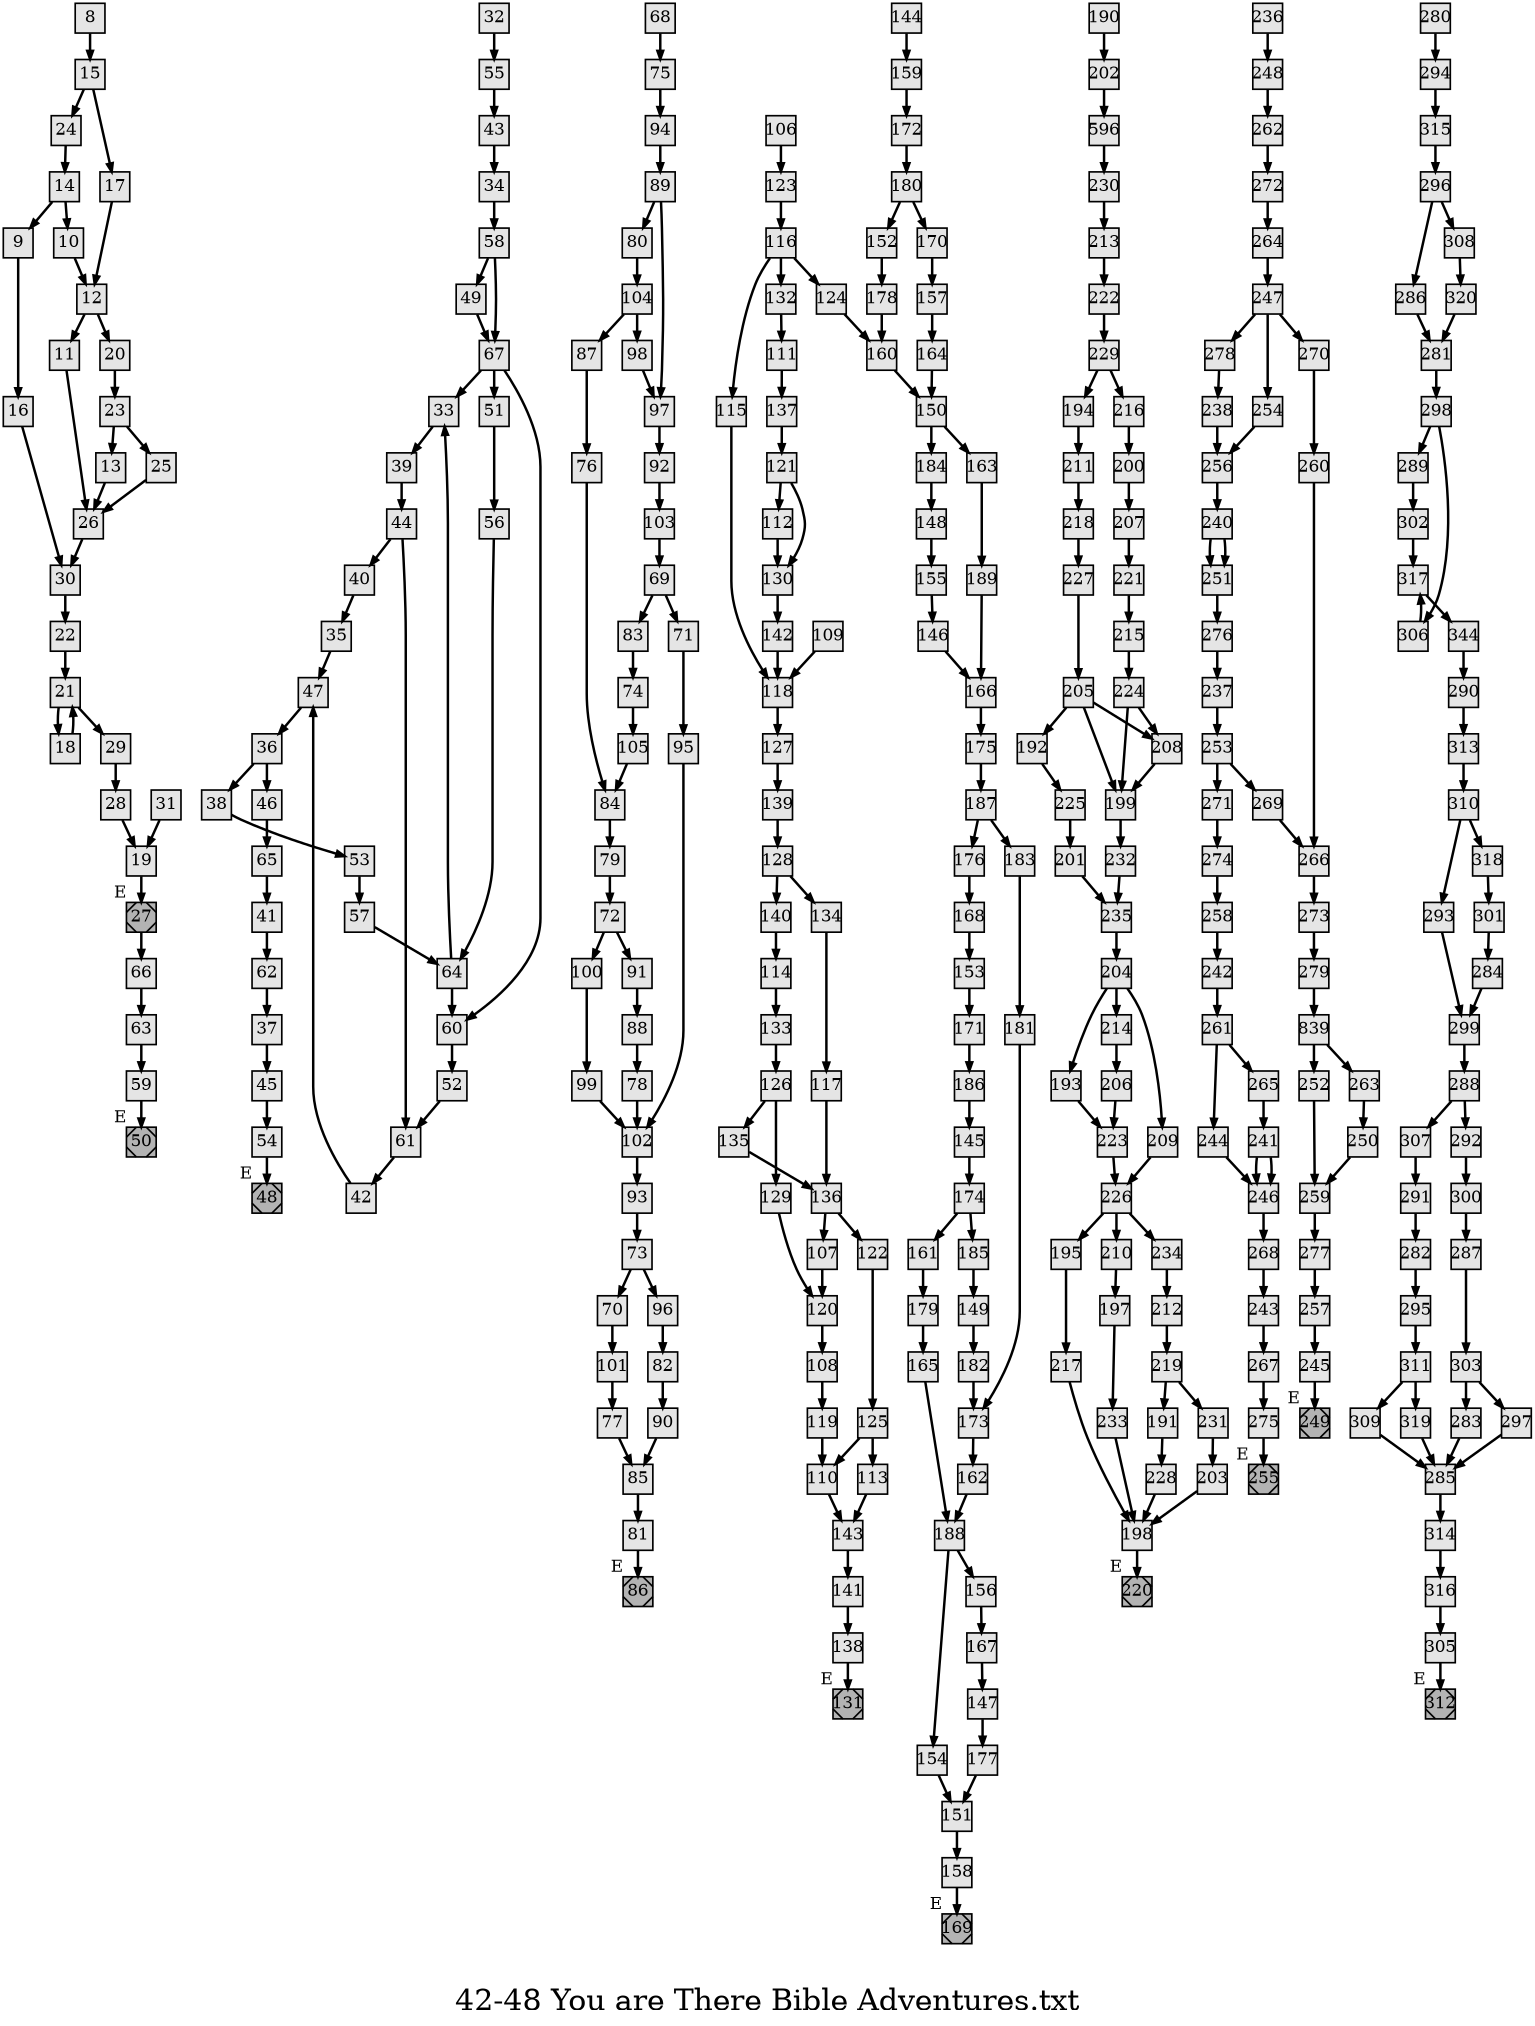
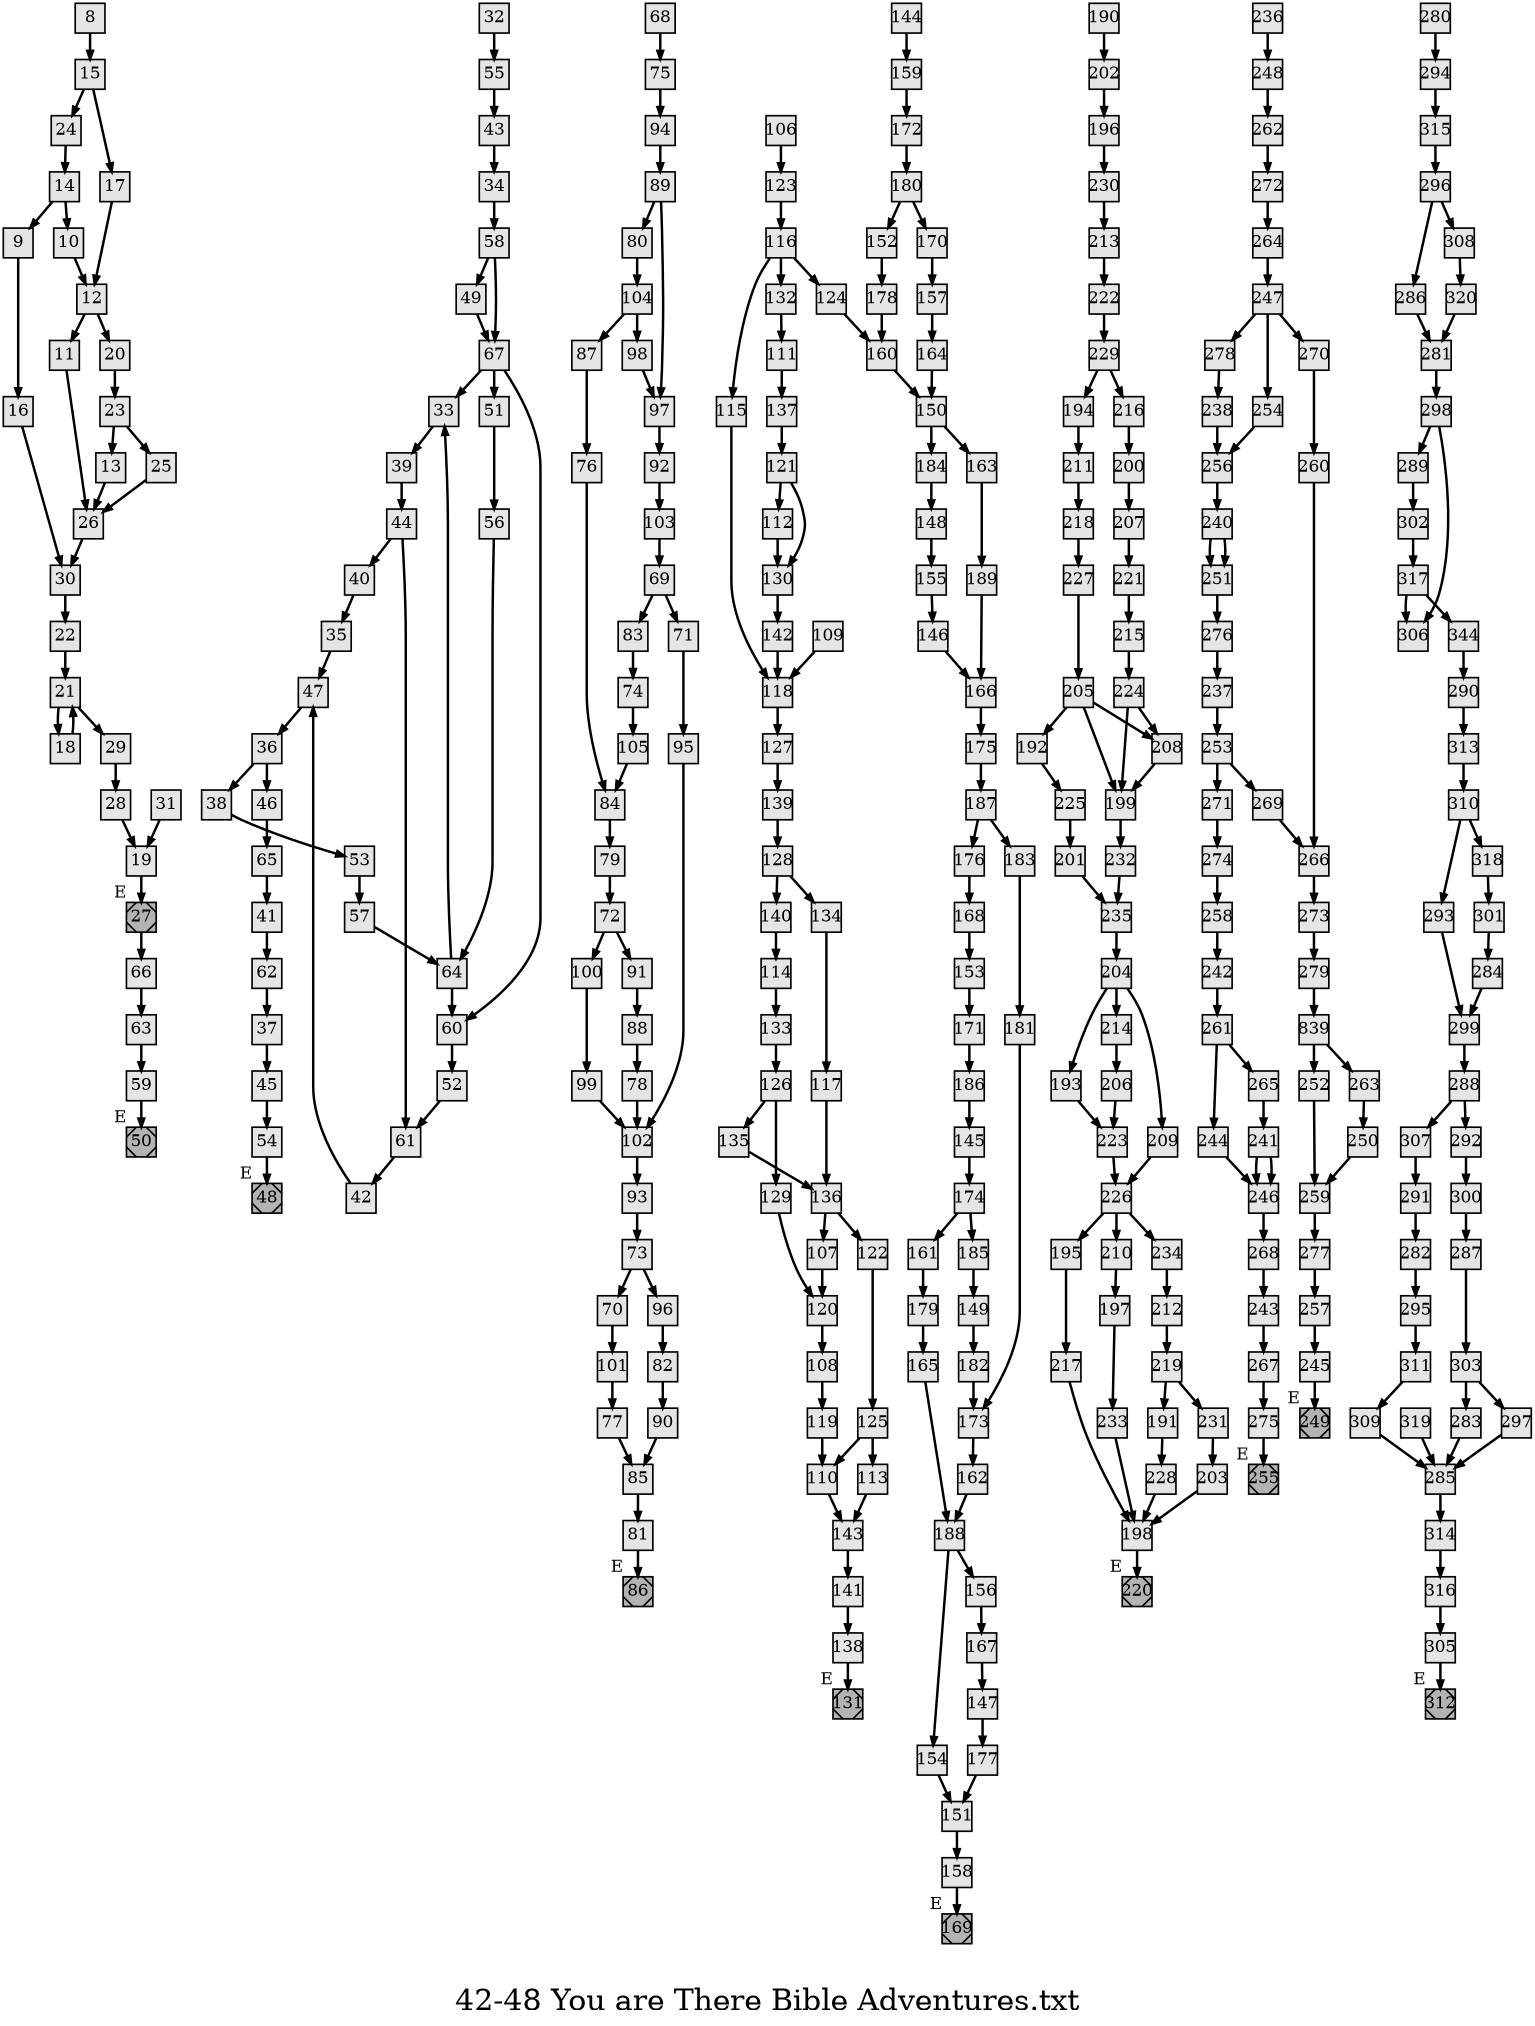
node "596": label "596" -> "196"
edge "306" -> "317": reversed
edge "311" -> "319": removed
